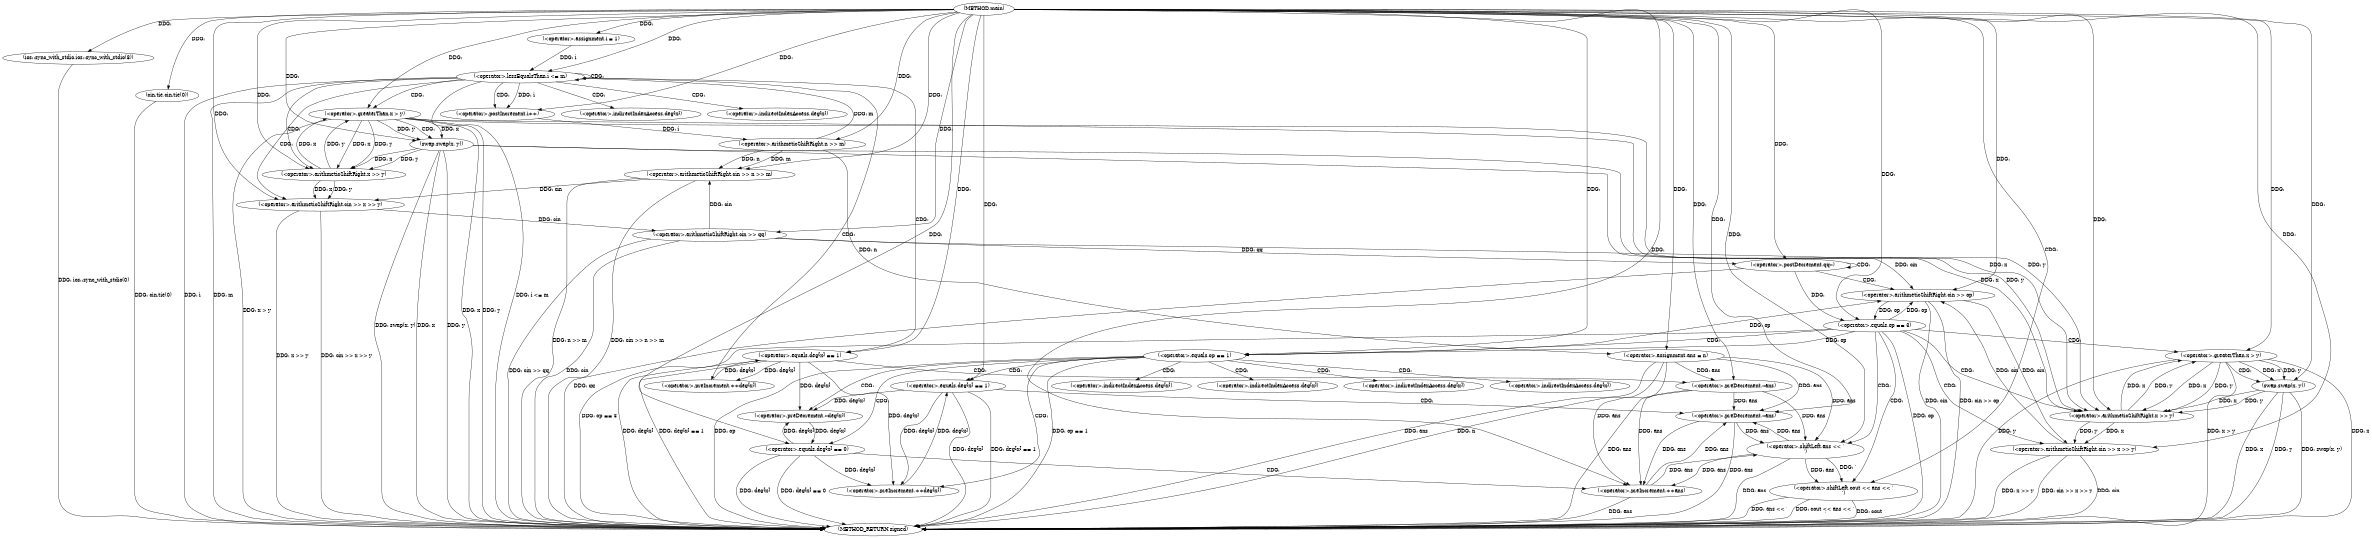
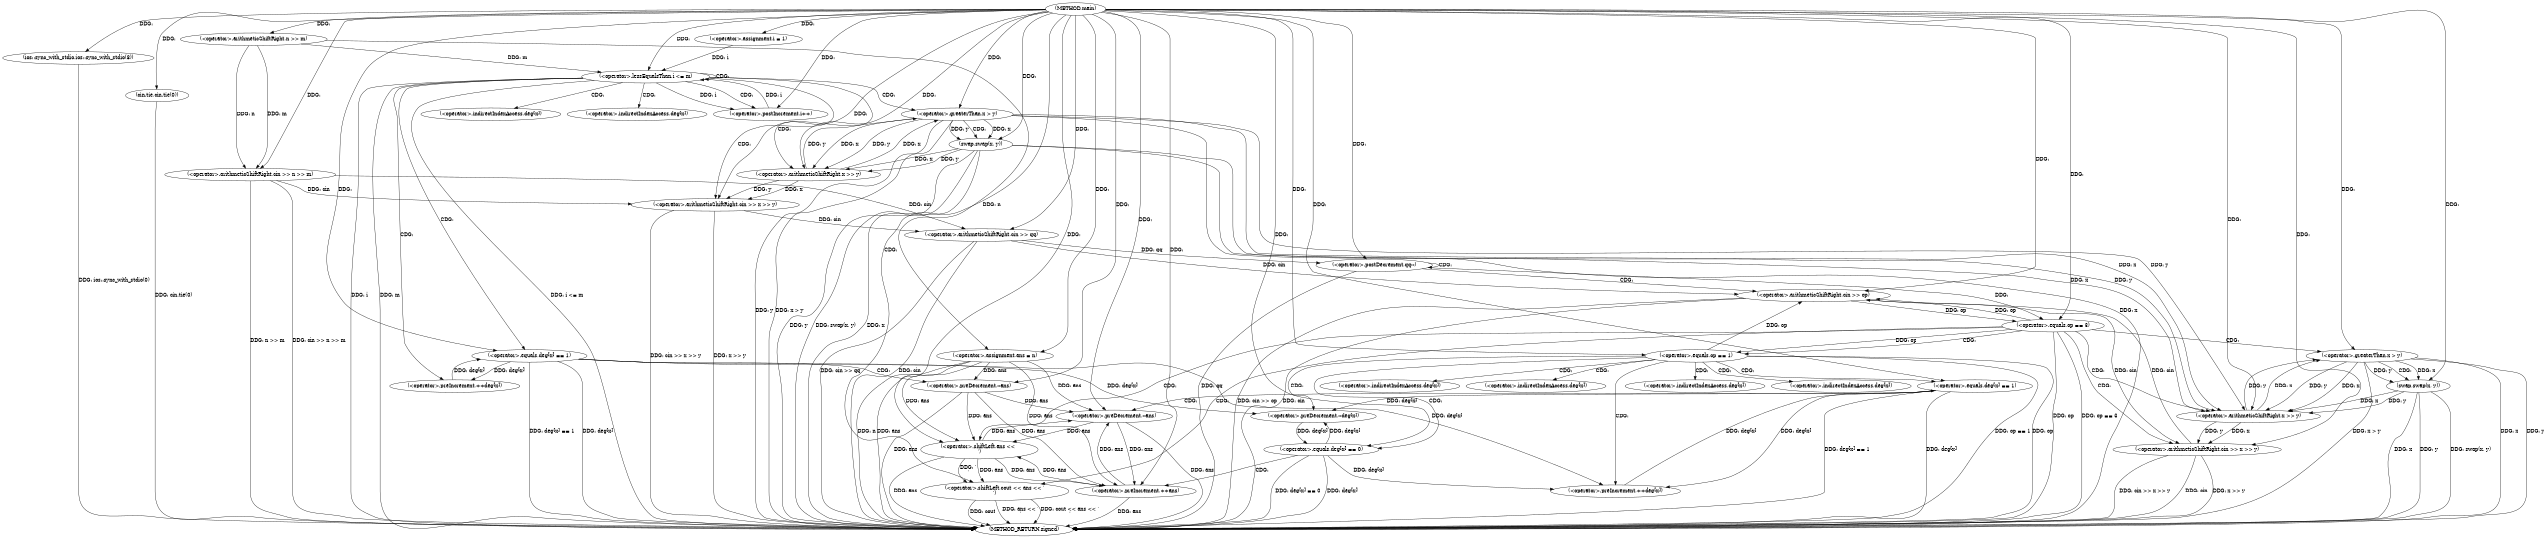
edge "(<operator>.postIncrement,i++)" -> "(<operator>.arithmeticShiftRight,n >> m)": now "(<operator>.postIncrement,i++)" -> "(<operator>.lessEqualsThan,i <= m)"
edge "(<operator>.arithmeticShiftRight,cin >> qq)" -> "(<operator>.arithmeticShiftRight,cin >> n >> m)": reversed
